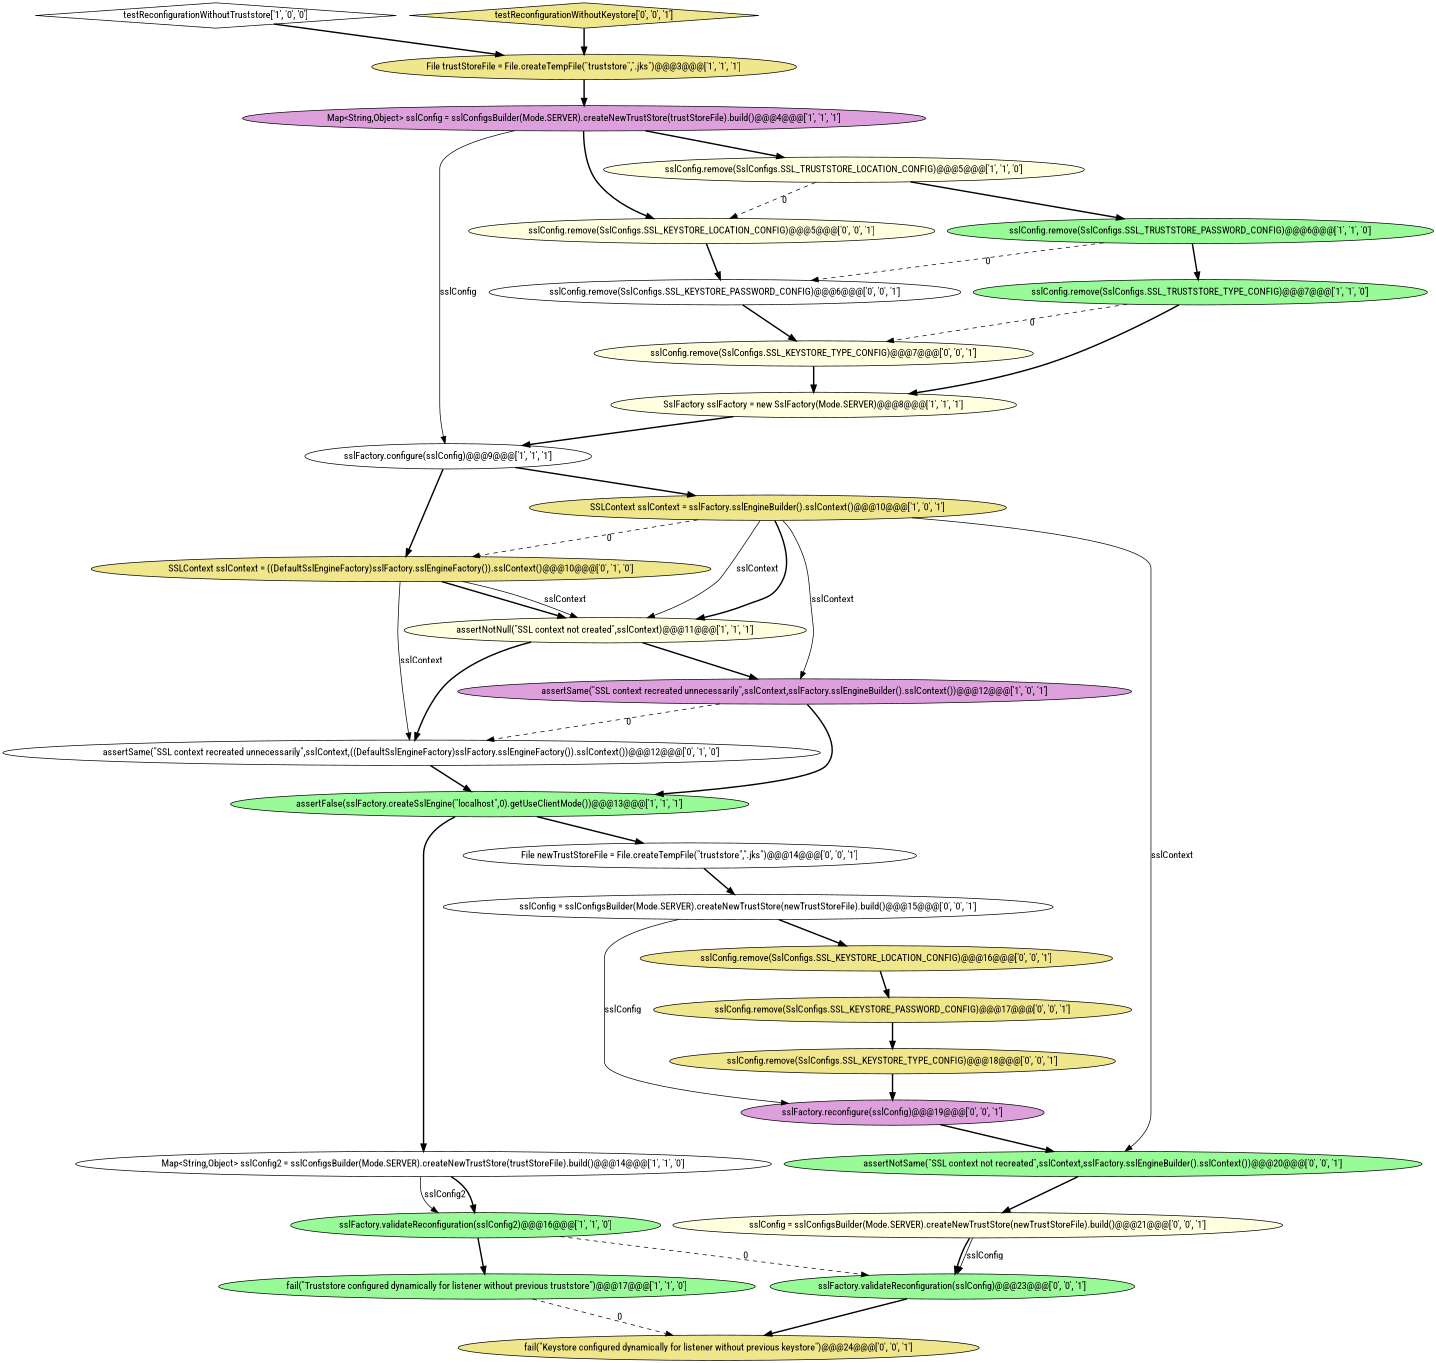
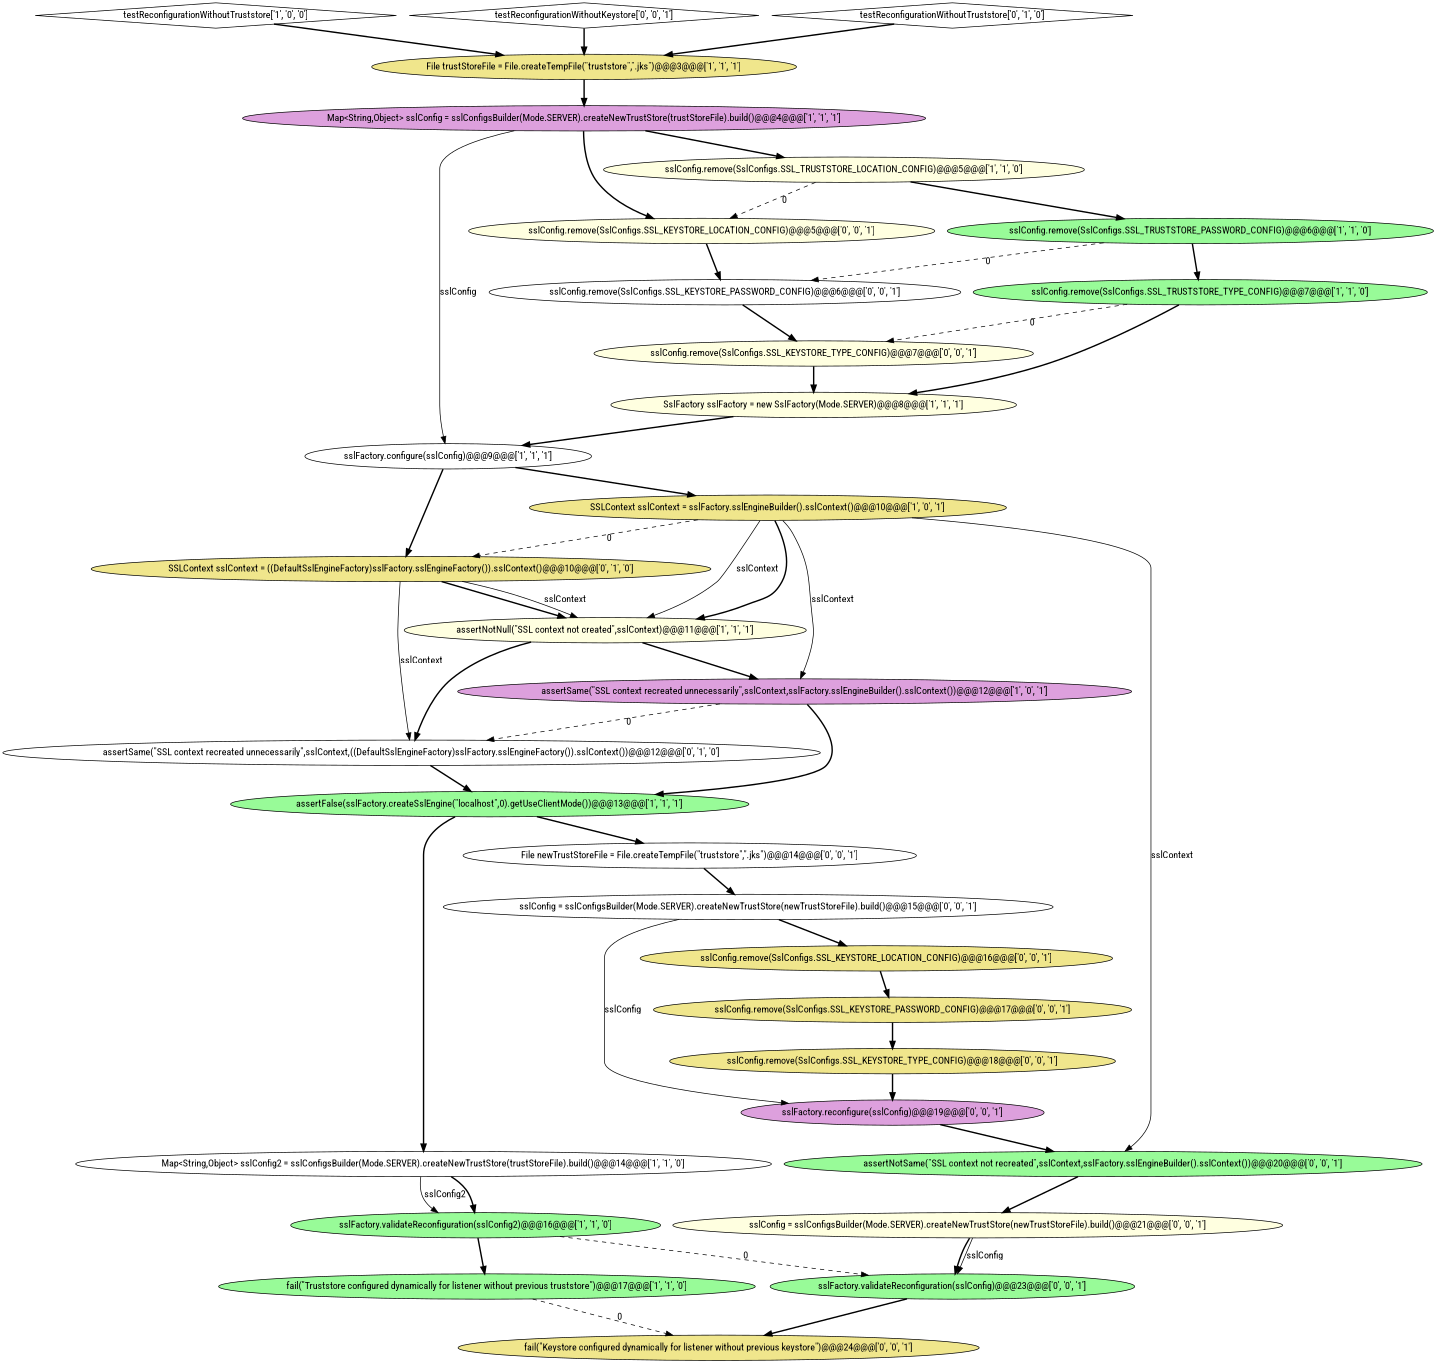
node "testReconfigurationWithoutKeystore['0', '0', '1']": fillcolor khaki -> white
node "testReconfigurationWithoutTruststore['0', '1', '0']": added
